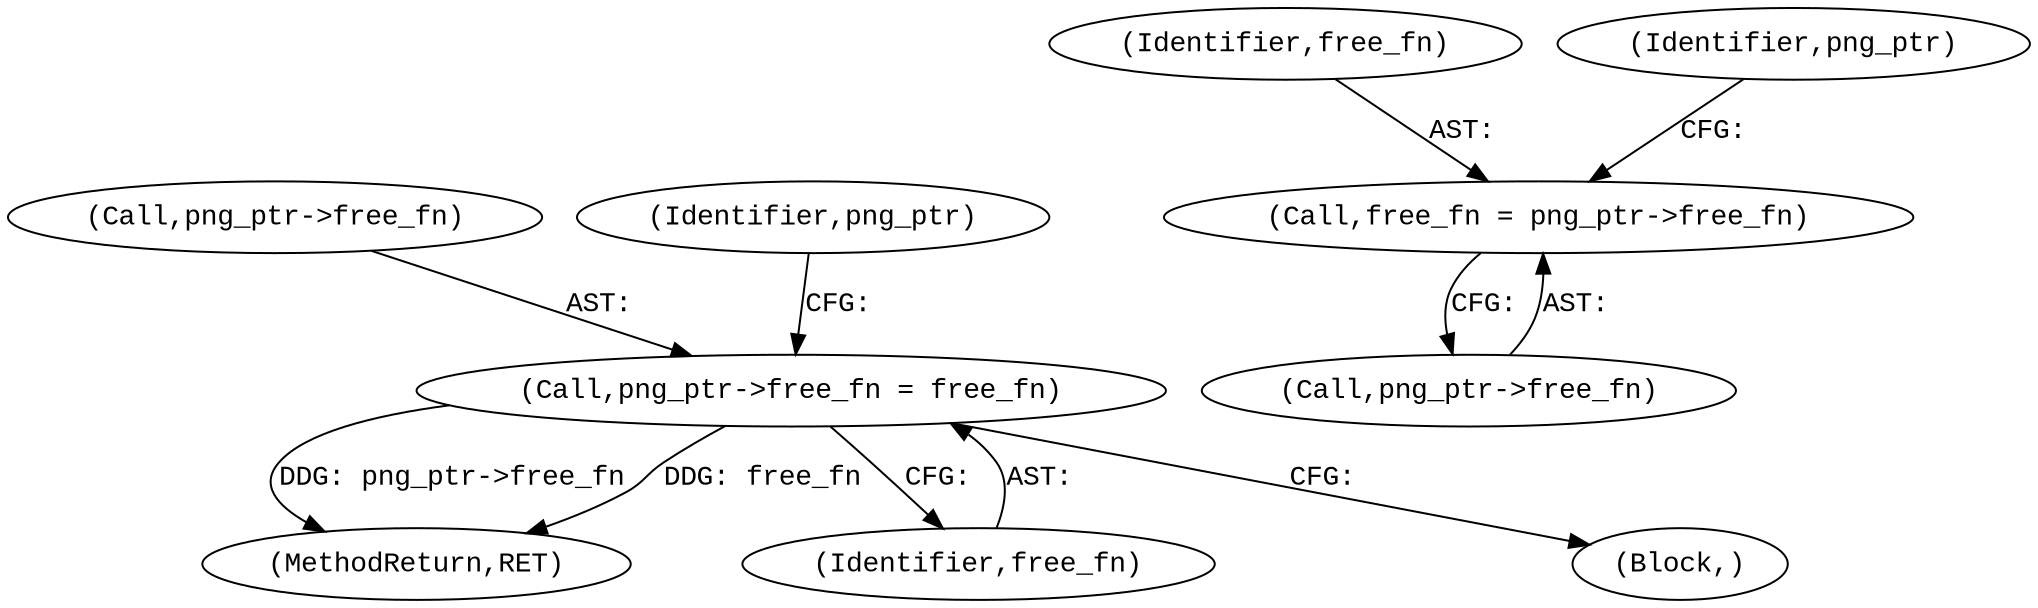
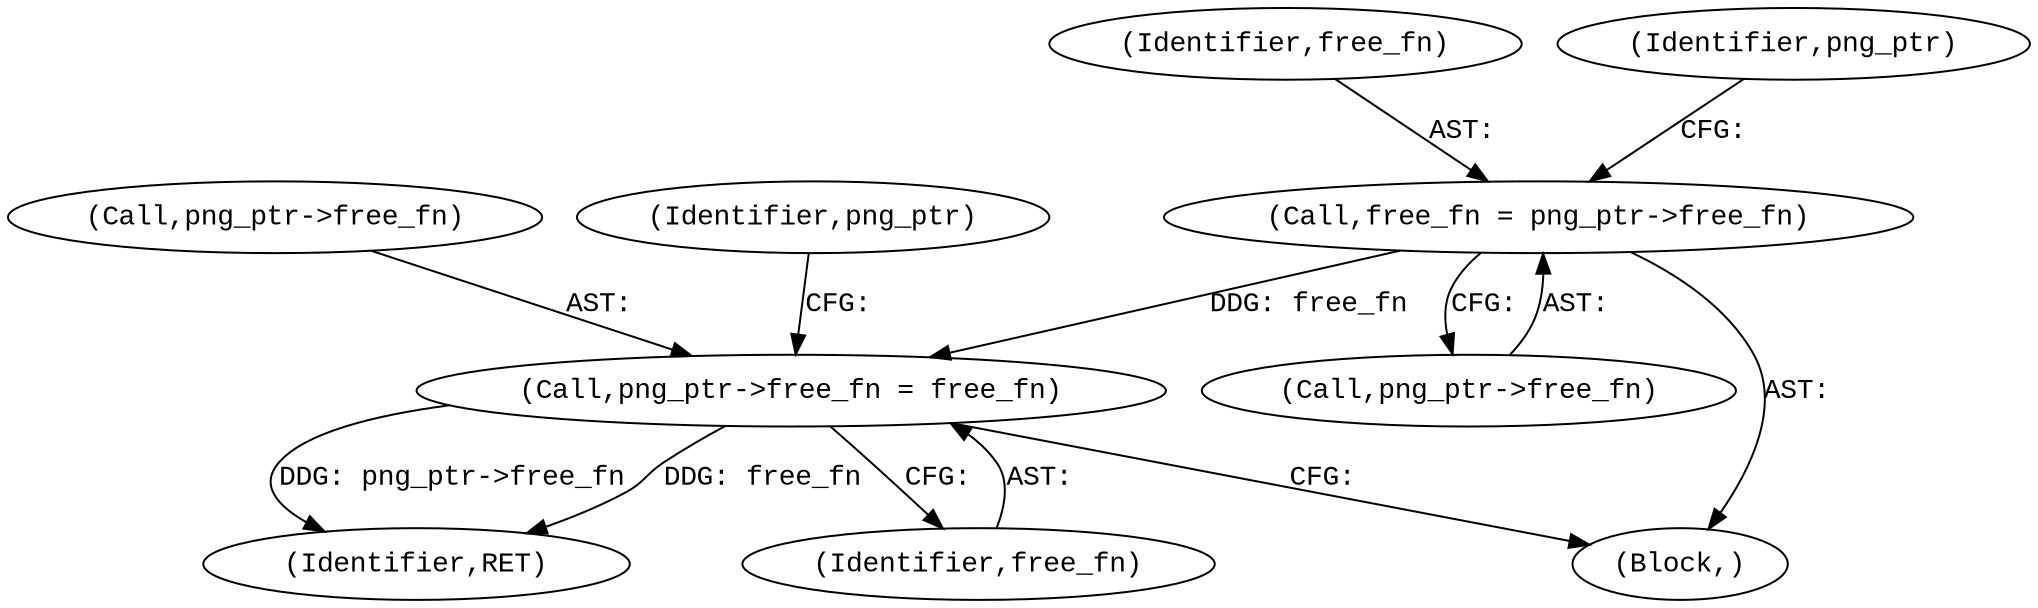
edge "(Call,free_fn = png_ptr->free_fn)" -> "(Call,png_ptr->free_fn = free_fn)": added, label "DDG: free_fn"
edge "(Call,free_fn = png_ptr->free_fn)" -> "(Block,)": added, label "AST:"
node "(MethodReturn,RET)": label "(MethodReturn,RET)" -> "(Identifier,RET)"
